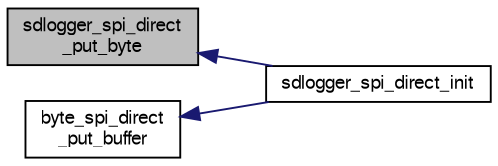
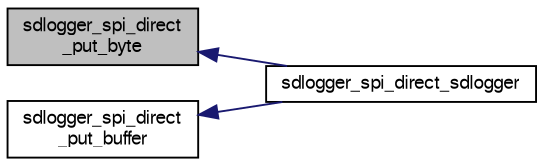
node "sdlogger_spi_direct_init": label "sdlogger_spi_direct_init" -> "sdlogger_spi_direct_sdlogger"
node "byte_spi_direct _put_buffer": label "byte_spi_direct _put_buffer" -> "sdlogger_spi_direct _put_buffer"
